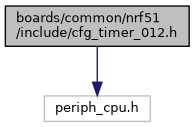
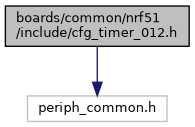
node "periph_cpu.h": label "periph_cpu.h" -> "periph_common.h"
